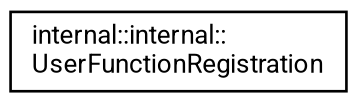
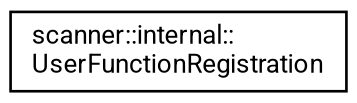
node "internal::internal:: UserFunctionRegistration": label "internal::internal:: UserFunctionRegistration" -> "scanner::internal:: UserFunctionRegistration"
